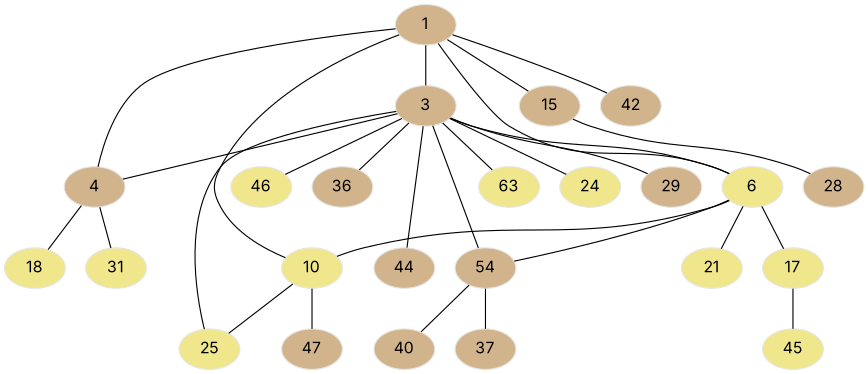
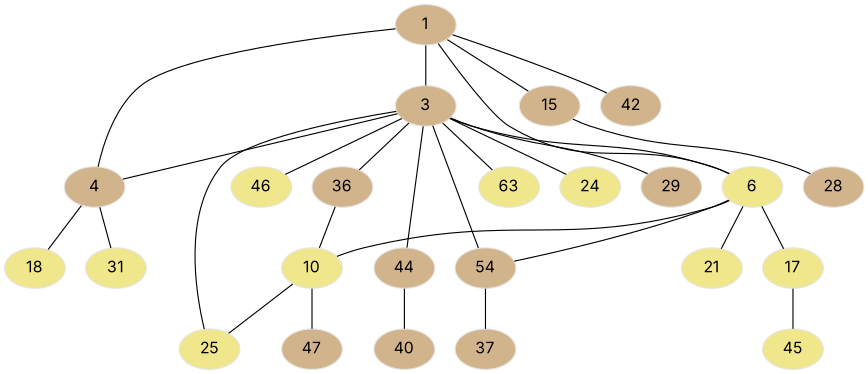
edge "1" -- "10": now "36" -- "10"
edge "54" -- "40": now "44" -- "40"
